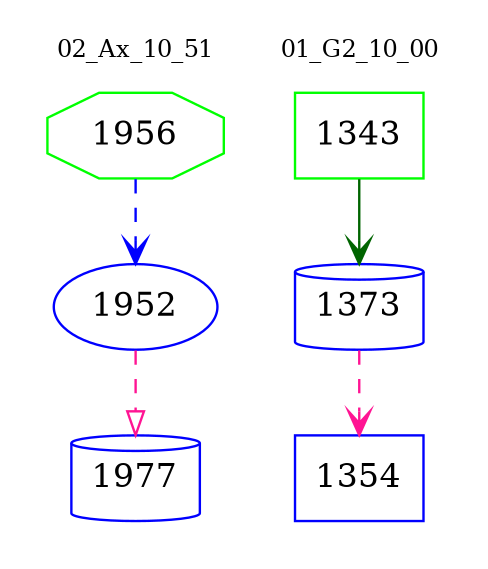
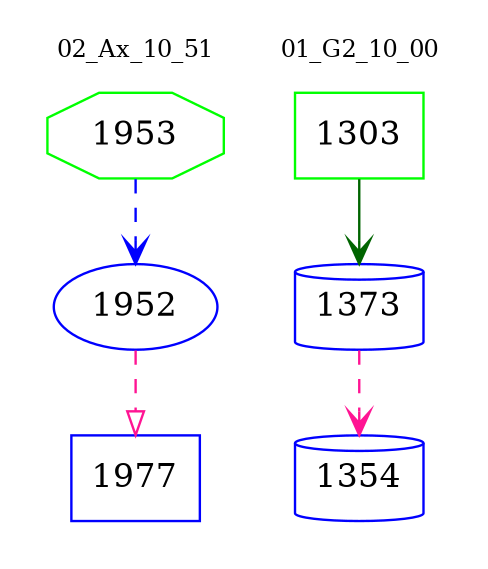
node "1956": label "1956" -> "1953"
node "1343": label "1343" -> "1303"
node "1977": shape cylinder -> box
node "1354": shape box -> cylinder
